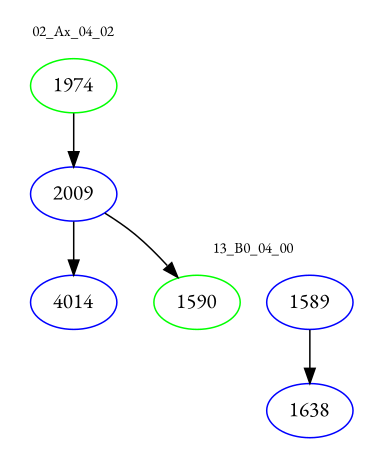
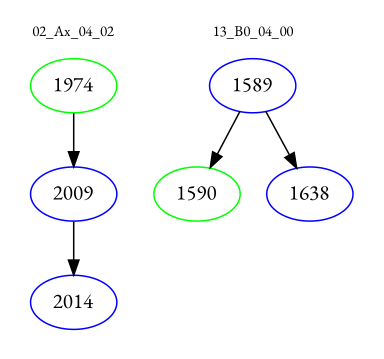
edge "2009" -> "1590": now "1589" -> "1590"
node "4014": label "4014" -> "2014"
